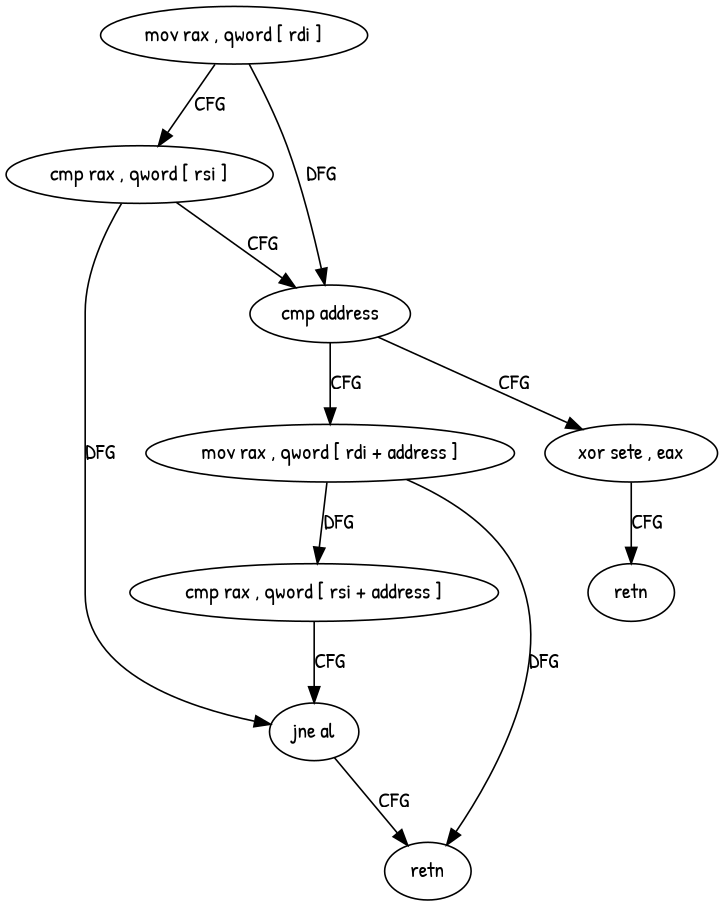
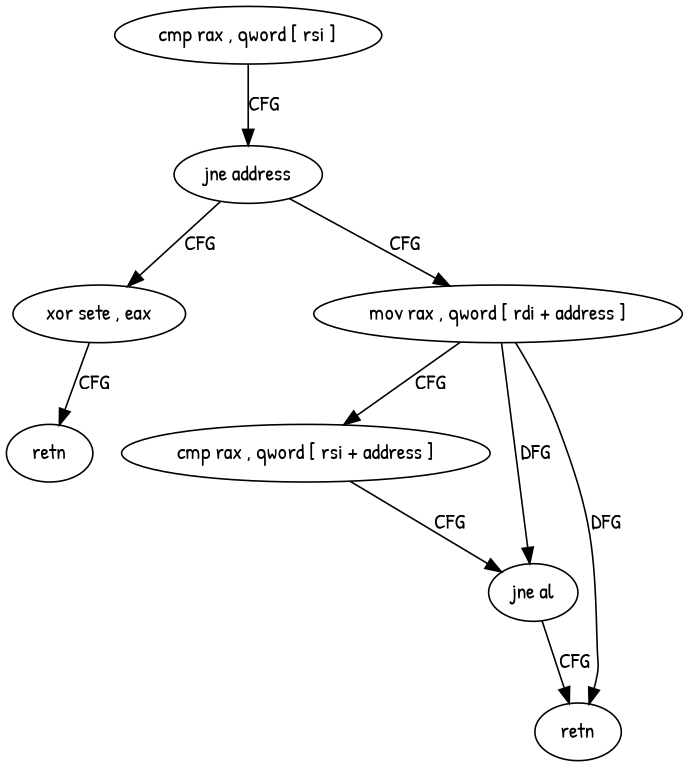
node "mov rax , qword [ rdi ]": removed
node "cmp address": label "cmp address" -> "jne address"
edge "cmp rax , qword [ rsi ]" -> "jne al": now "mov rax , qword [ rdi + address ]" -> "jne al"
edge "mov rax , qword [ rdi + address ]" -> "cmp rax , qword [ rsi + address ]": label "DFG" -> "CFG"
